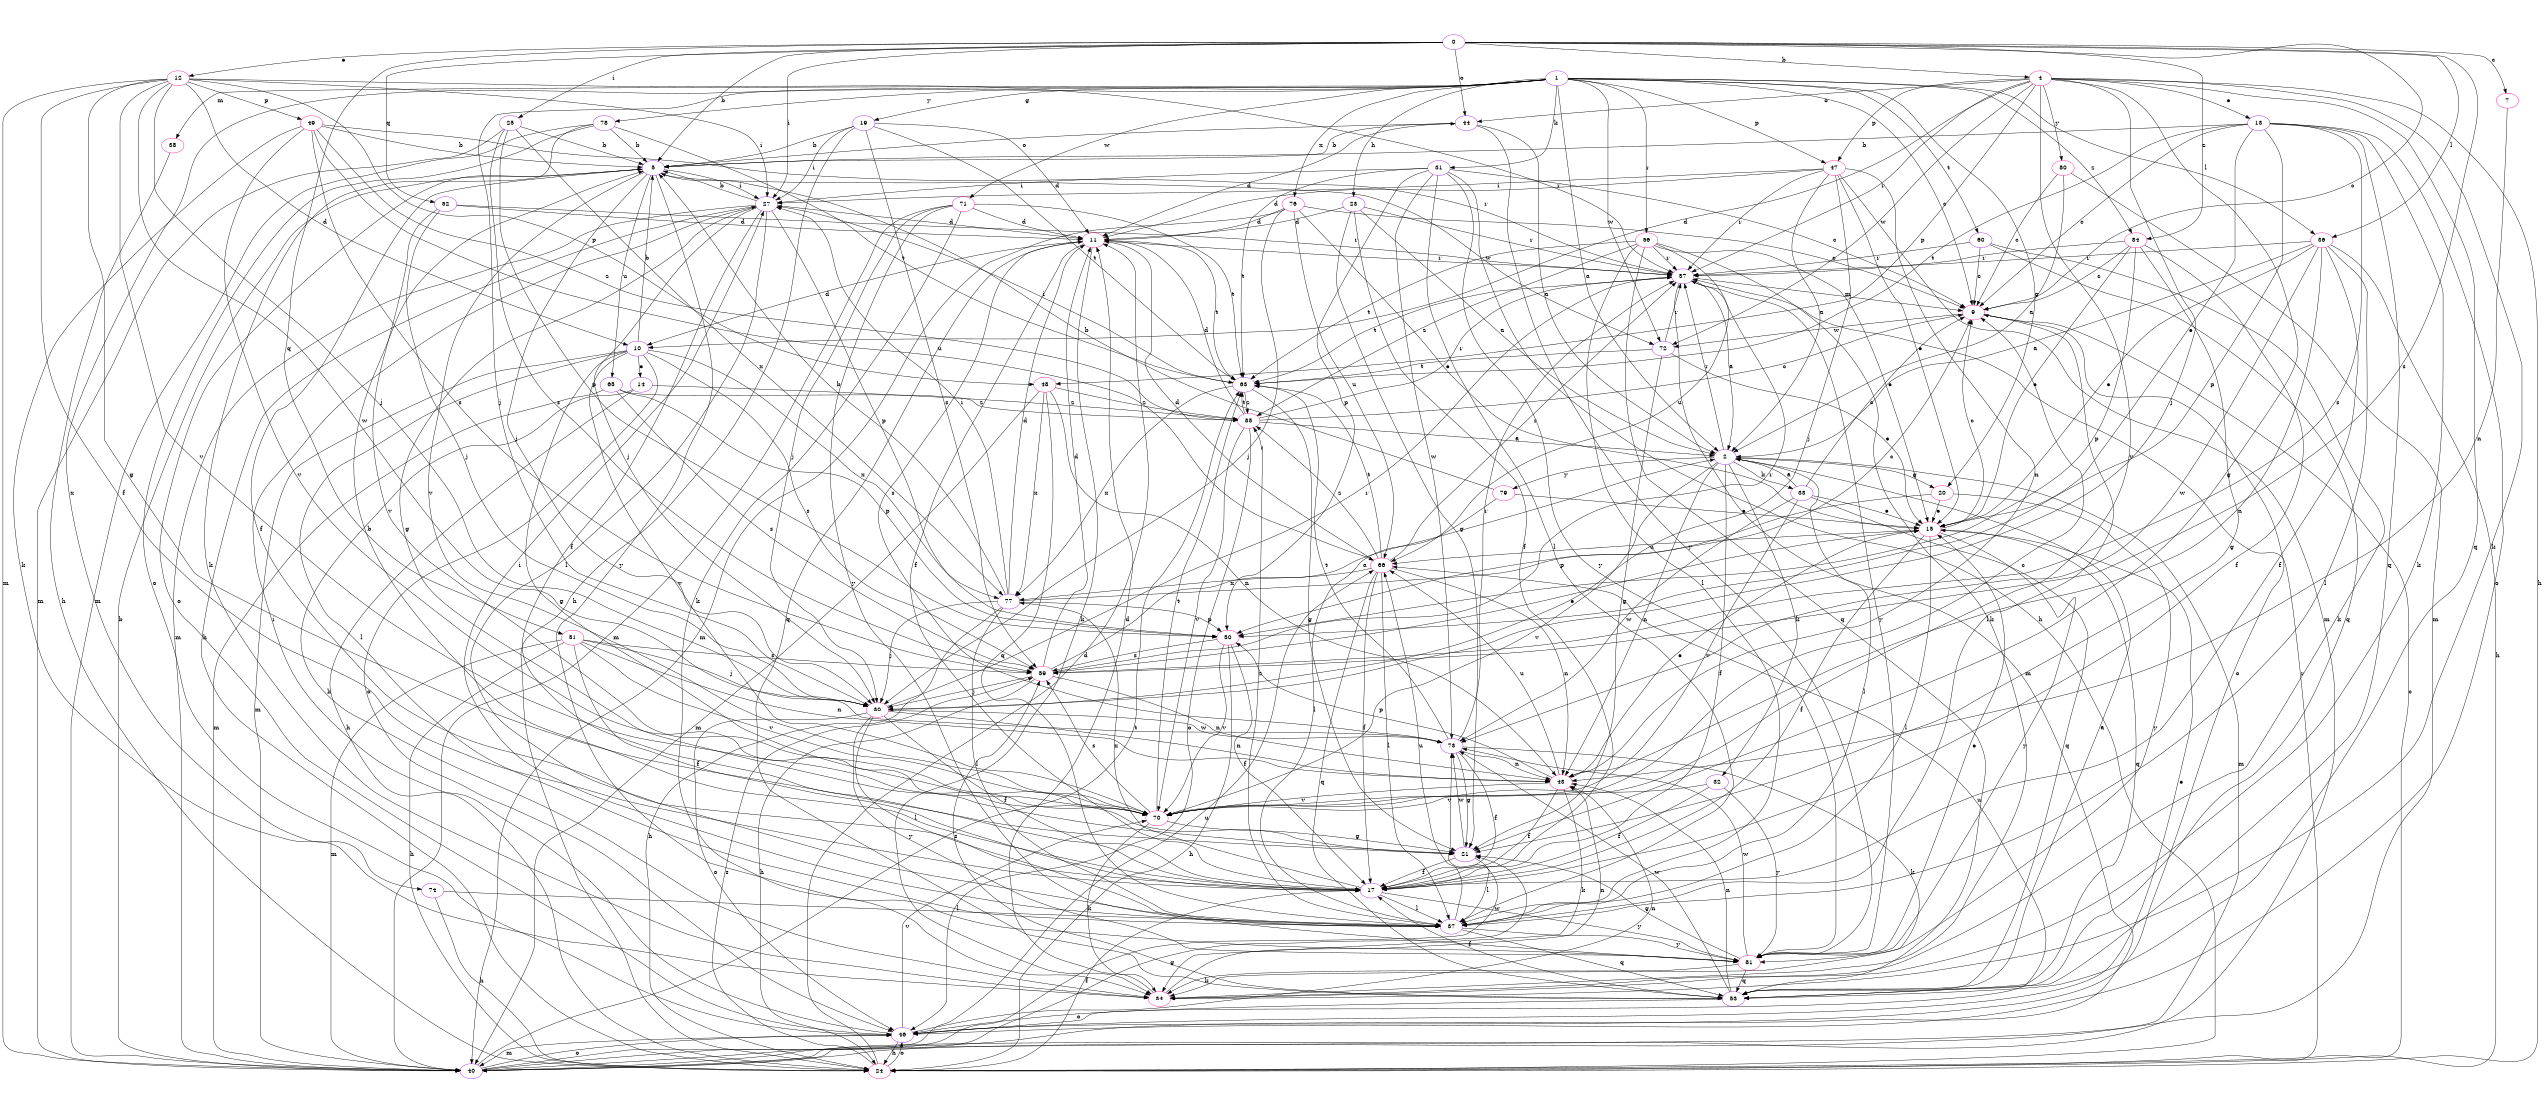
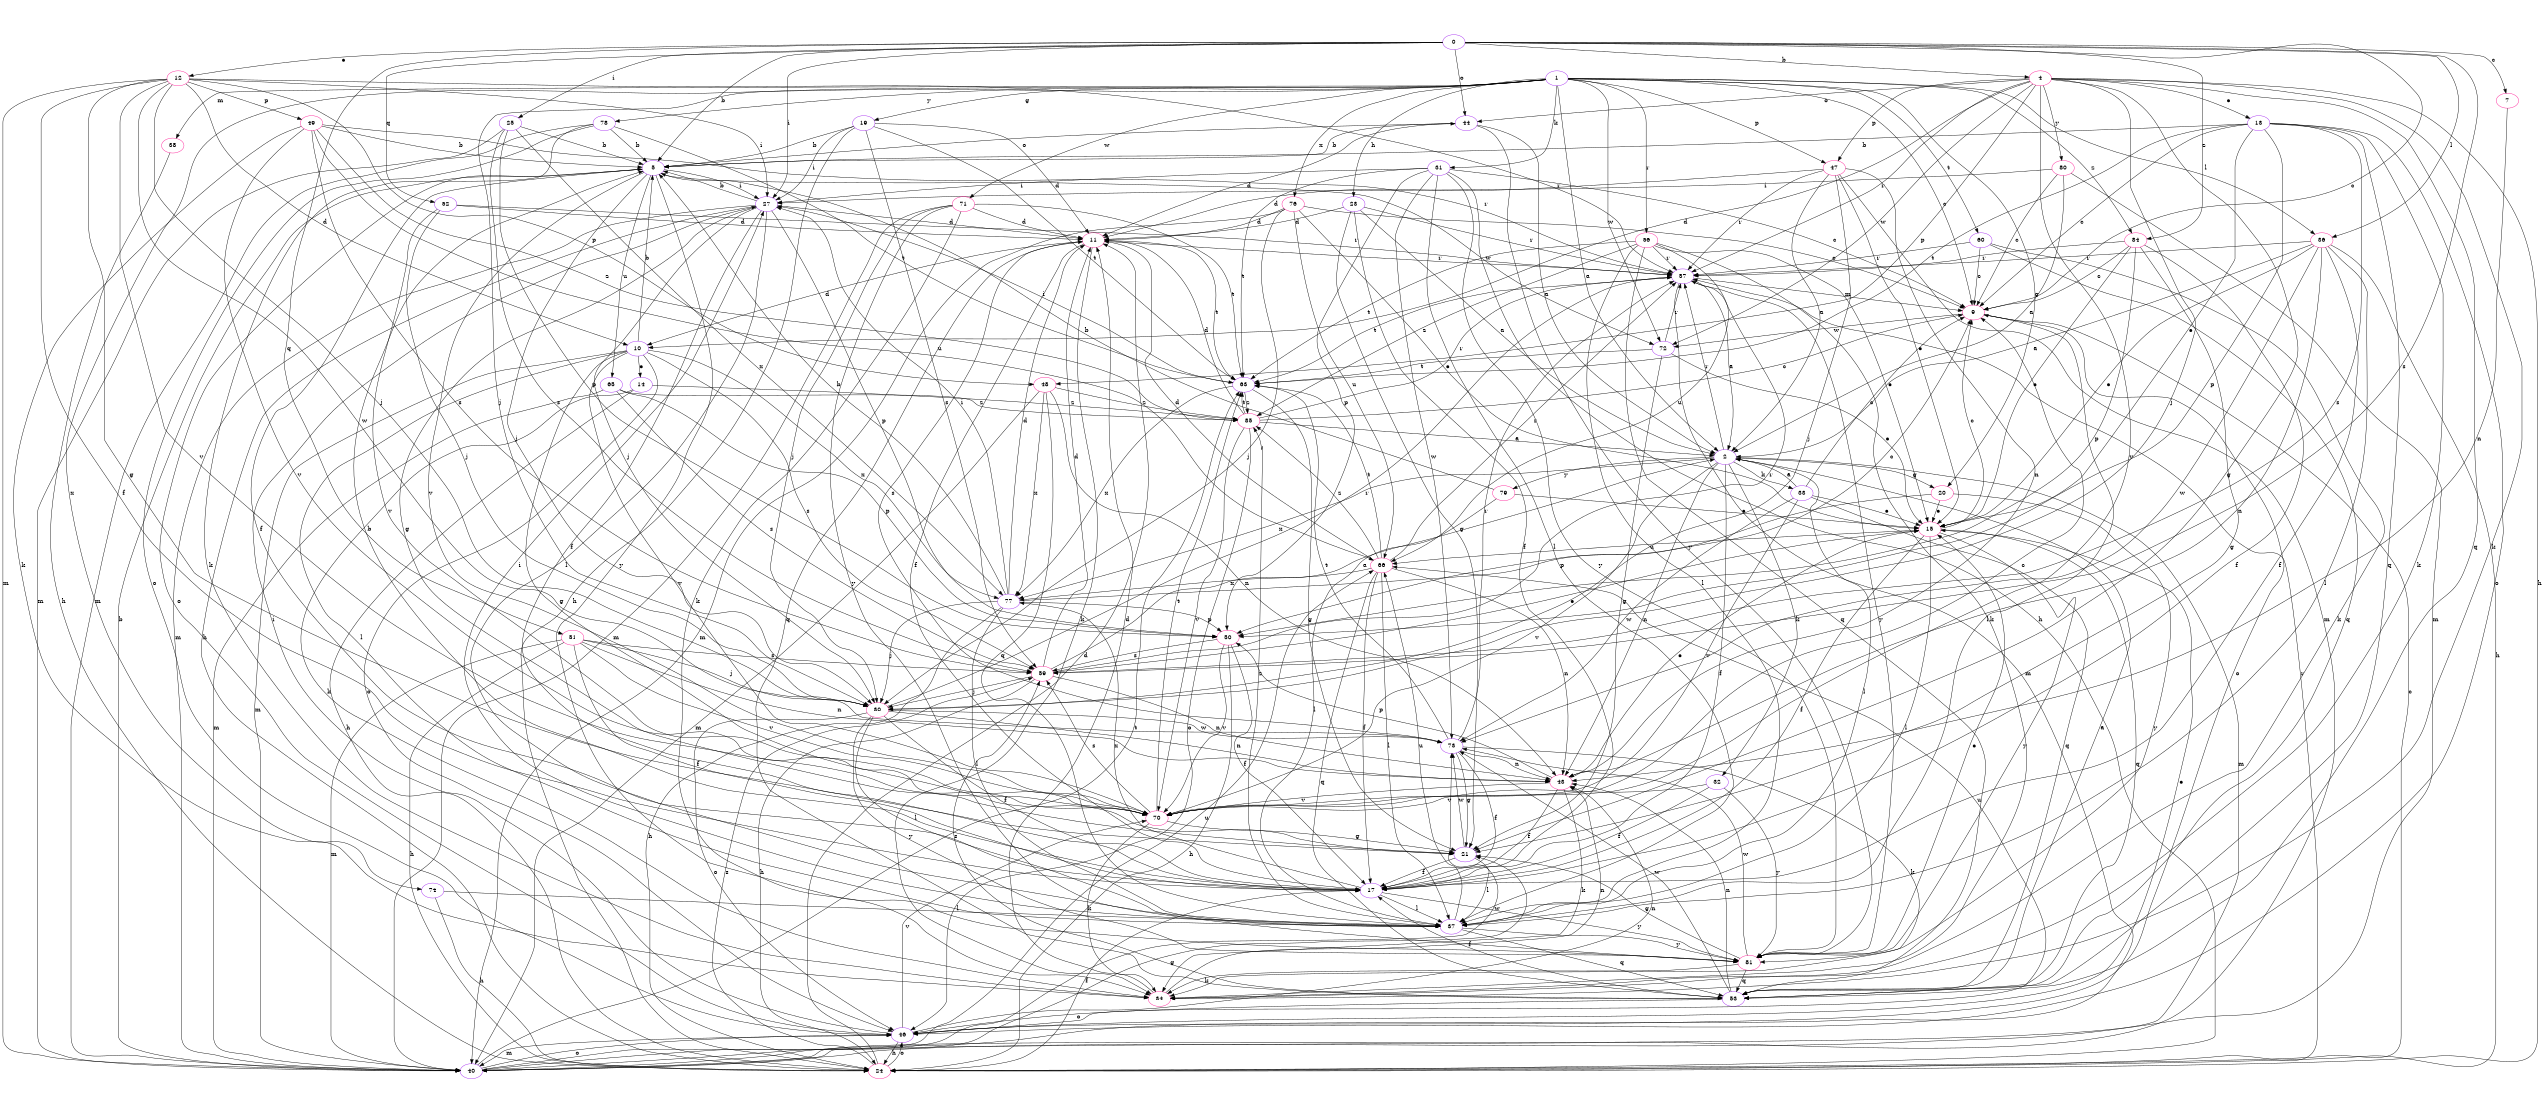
edge "47" -> "27": now "80" -> "27"
edge "2" -> "77": added, label "x"
edge "43" -> "66": removed, label "u"
